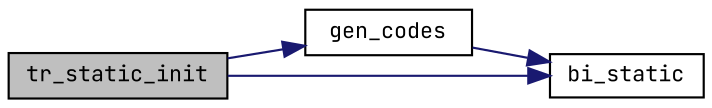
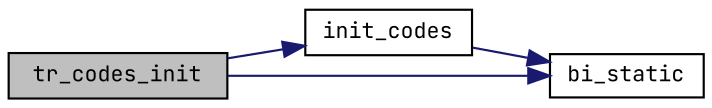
node "gen_codes": label "gen_codes" -> "init_codes"
node "tr_static_init": label "tr_static_init" -> "tr_codes_init"
